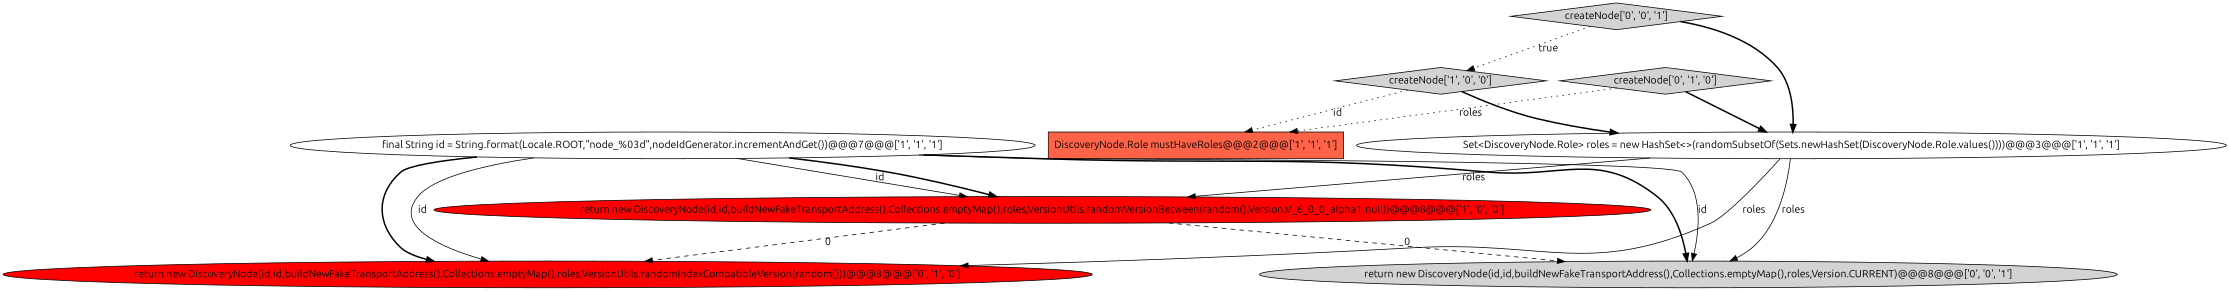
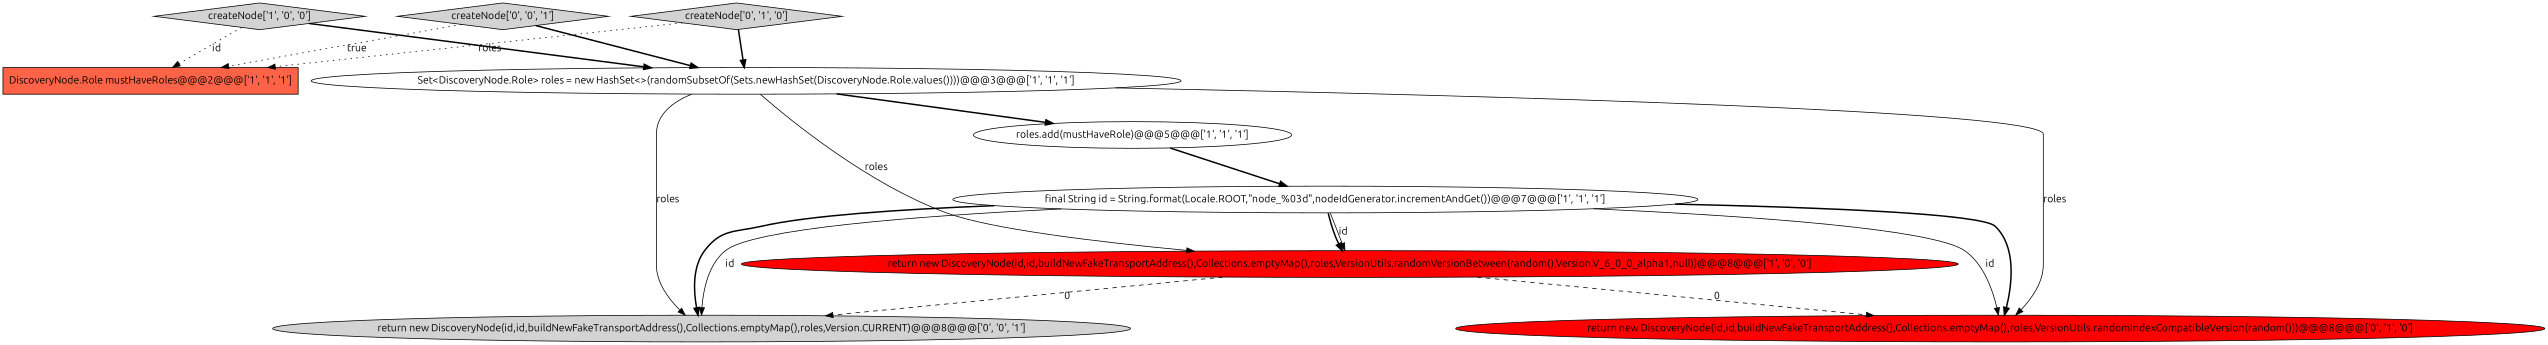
edge "createNode['0', '0', '1']" -> "createNode['1', '0', '0']": now "createNode['0', '0', '1']" -> "DiscoveryNode.Role mustHaveRoles@@@2@@@['1', '1', '1']"
node "roles.add(mustHaveRole)@@@5@@@['1', '1', '1']": added
